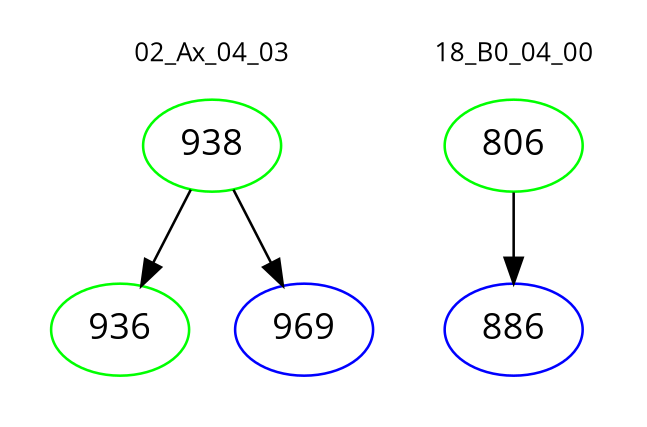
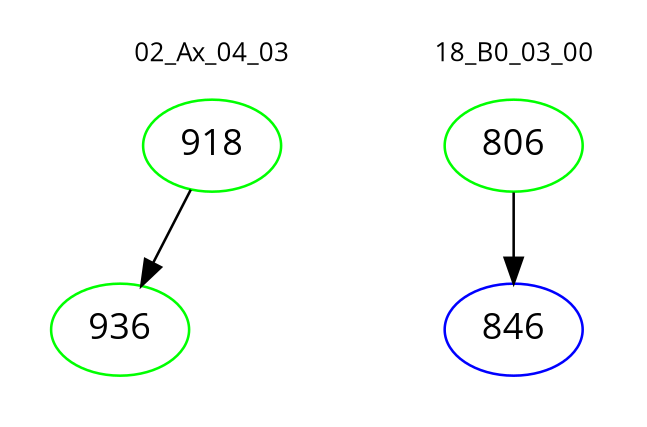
cluster "18_B0_04_00": label "18_B0_04_00" -> "18_B0_03_00"
node "938": label "938" -> "918"
node "969": removed
node "886": label "886" -> "846"
